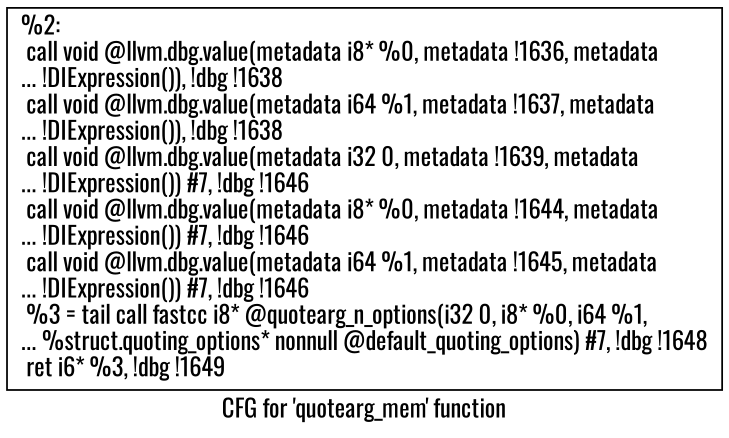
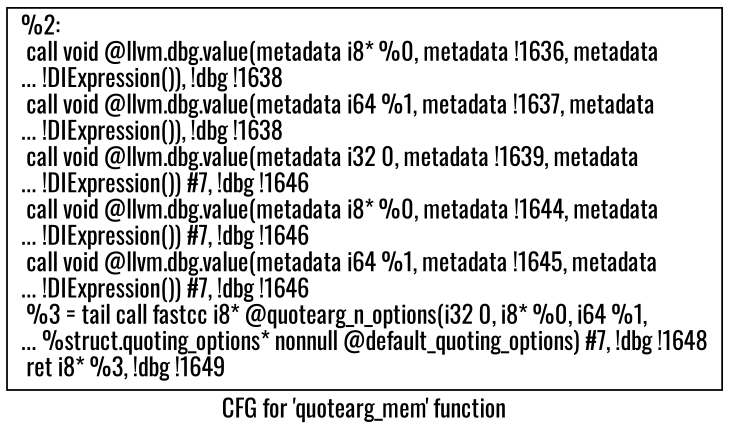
node "%2:": text "ret i6* %3, !dbg !1649" -> "ret i8* %3, !dbg !1649"
